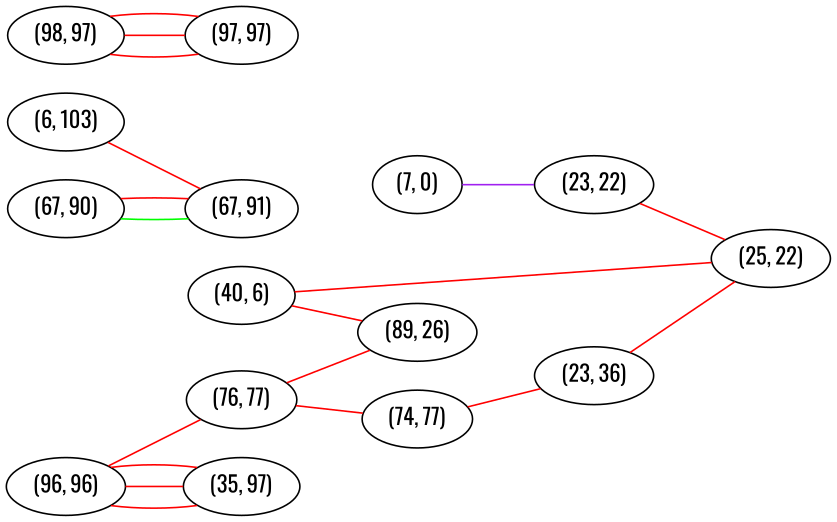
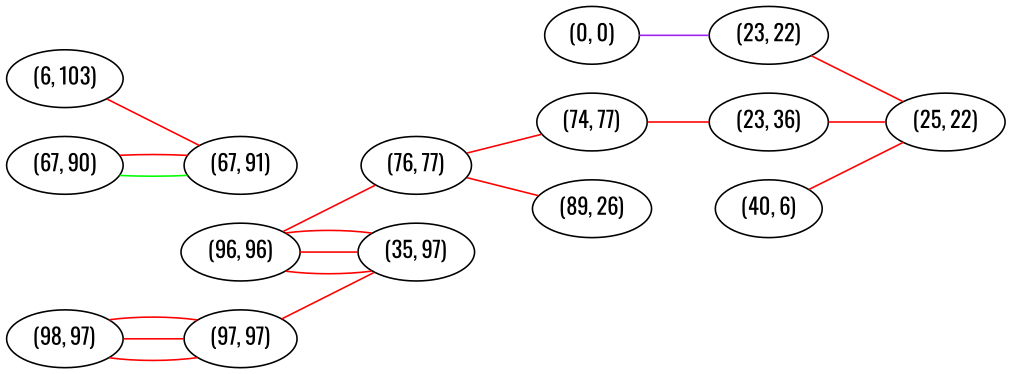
node "(7, 0)": label "(7, 0)" -> "(0, 0)"
edge "(35, 97)" -- "(97, 97)": added
edge "(40, 6)" -- "(89, 26)": removed
